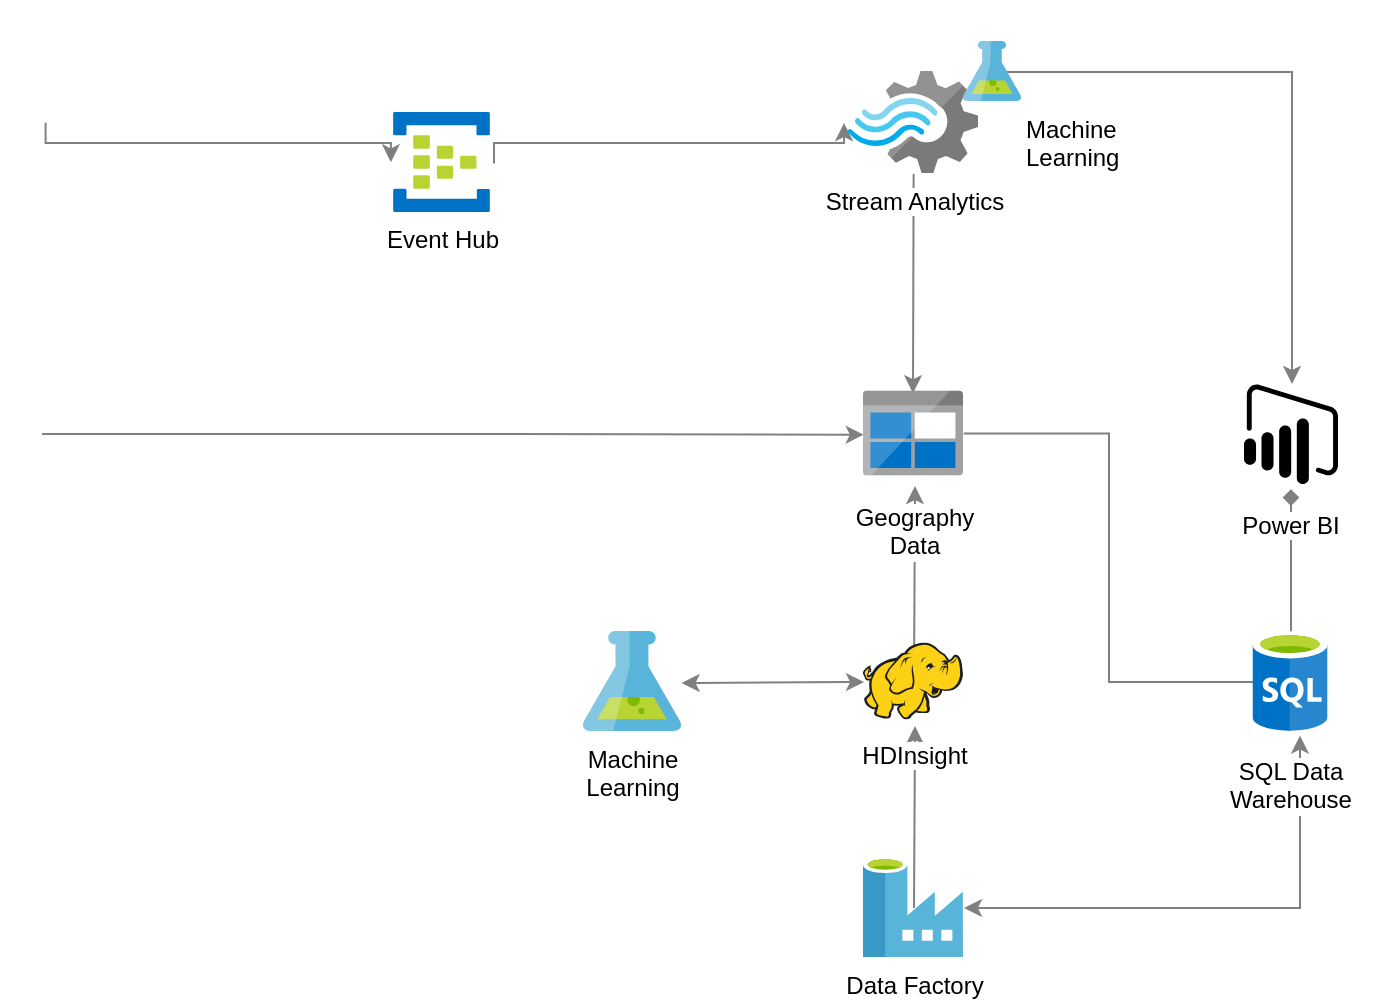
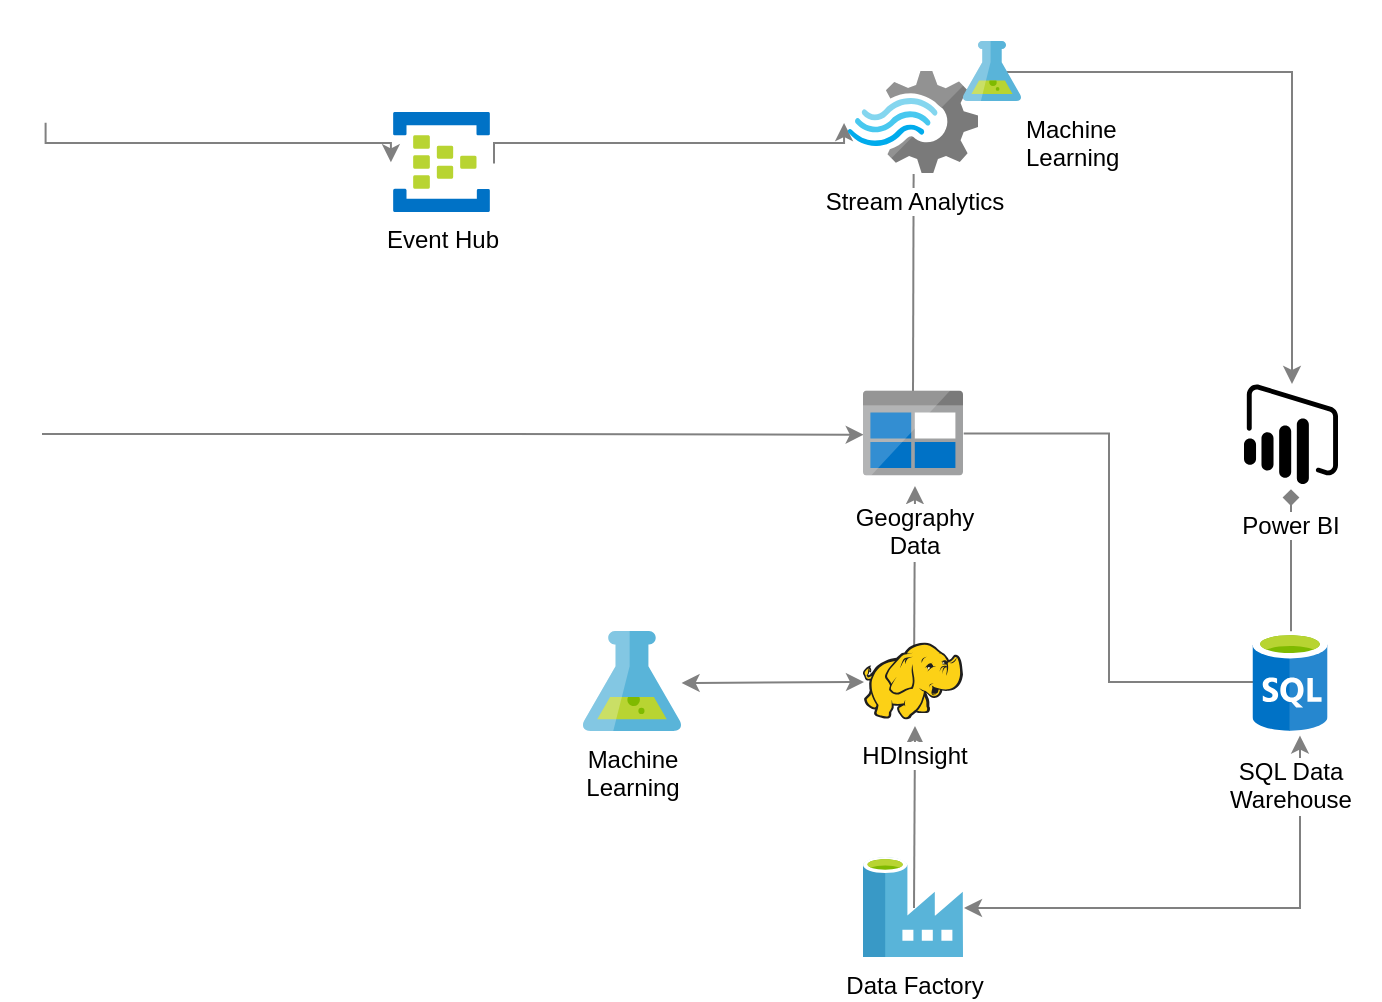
edge "Stream Analytics" -> "Geography Data": arrowhead classic -> none
